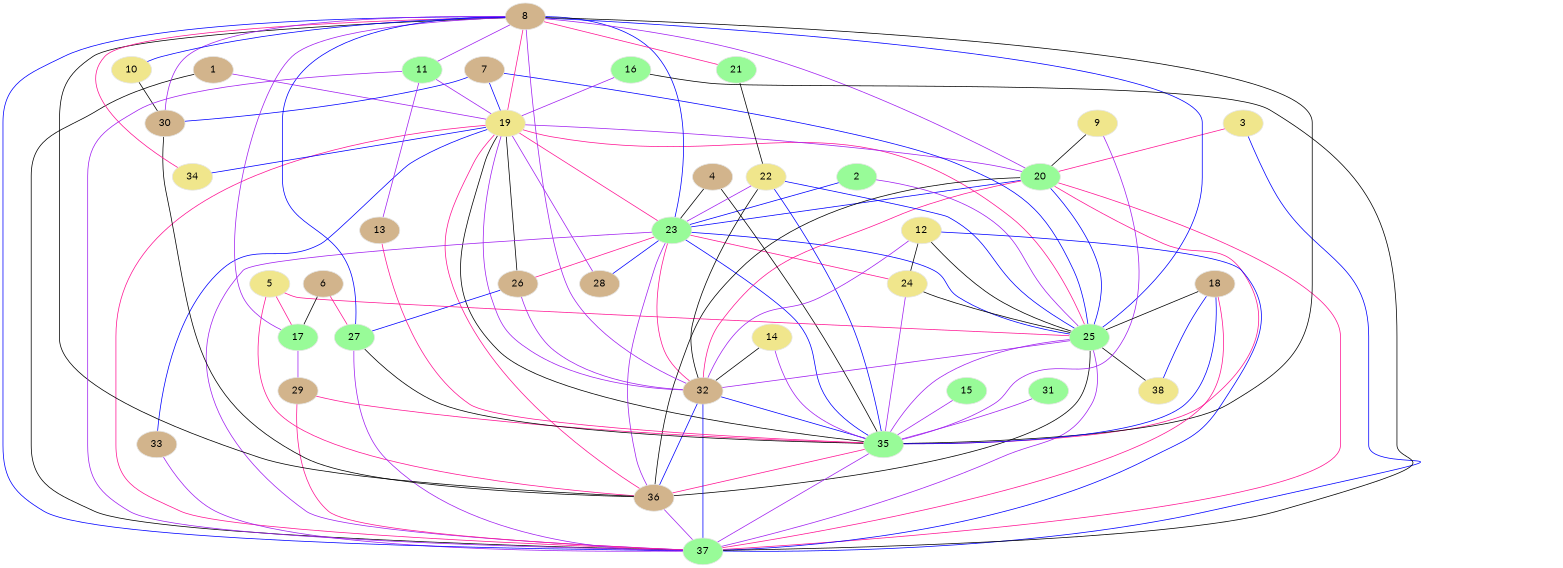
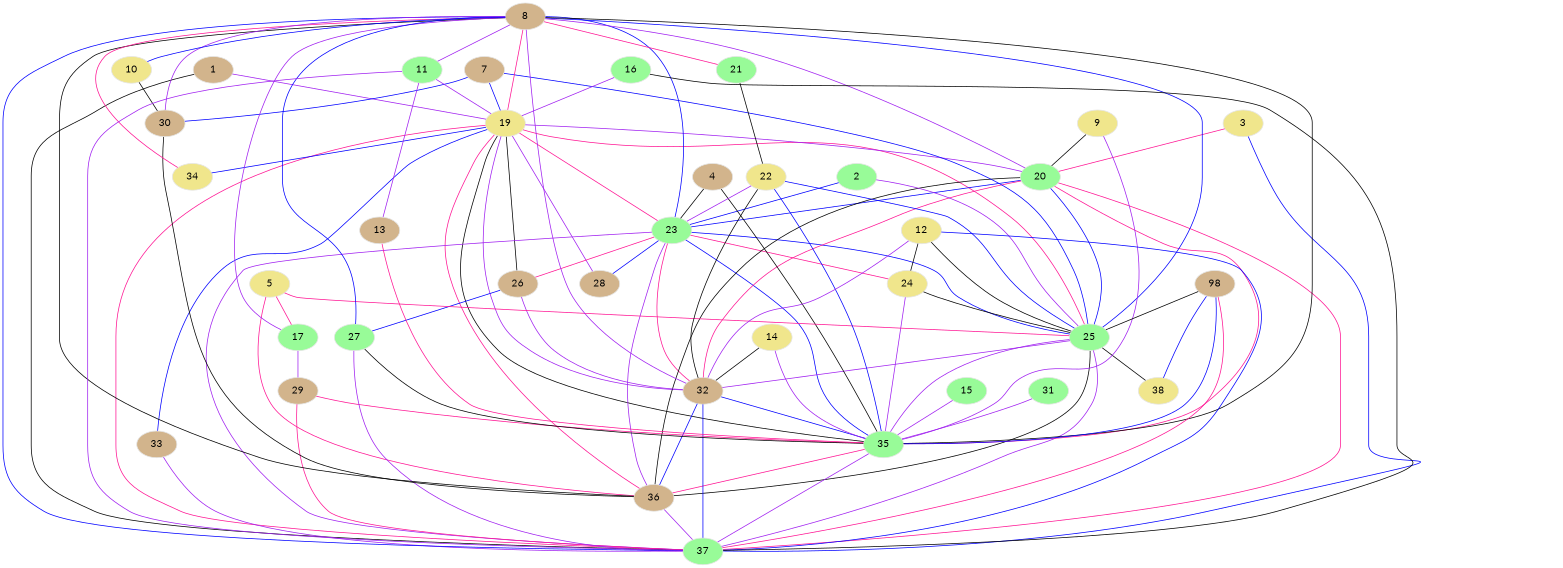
node "6": removed
node "18": label "18" -> "98"
